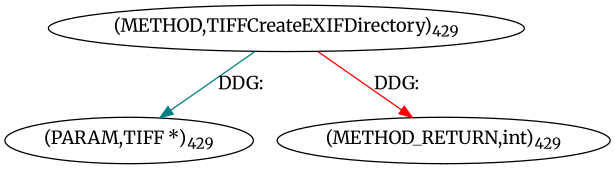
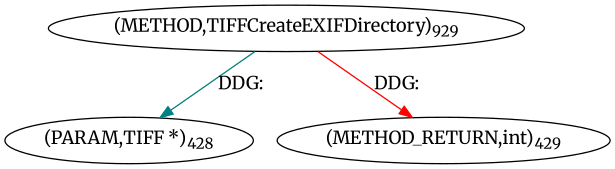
node "(METHOD,TIFFCreateEXIFDirectory)": text "429" -> "929"
node "(PARAM,TIFF *)": text "429" -> "428"
